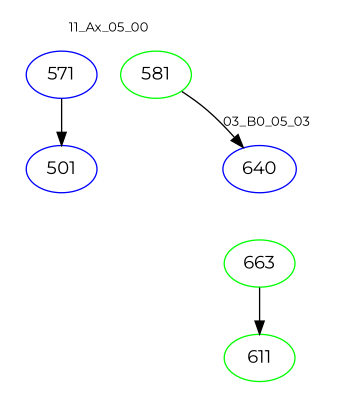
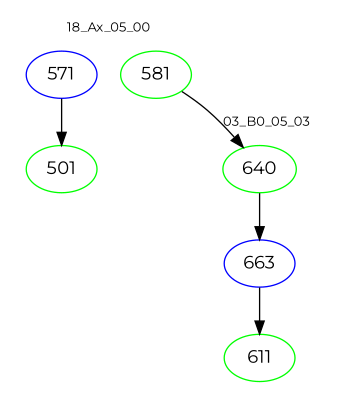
cluster "11_Ax_05_00": label "11_Ax_05_00" -> "18_Ax_05_00"
node "501": color blue -> green
node "640": color blue -> green
edge "640" -> "663": added
node "663": color green -> blue
